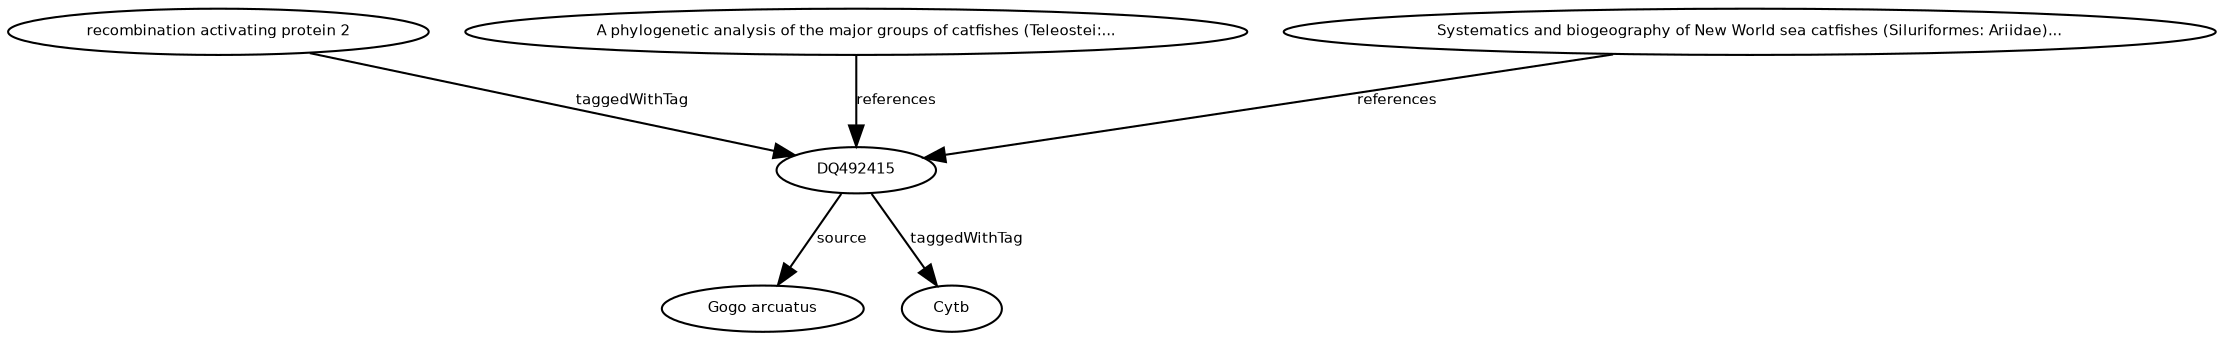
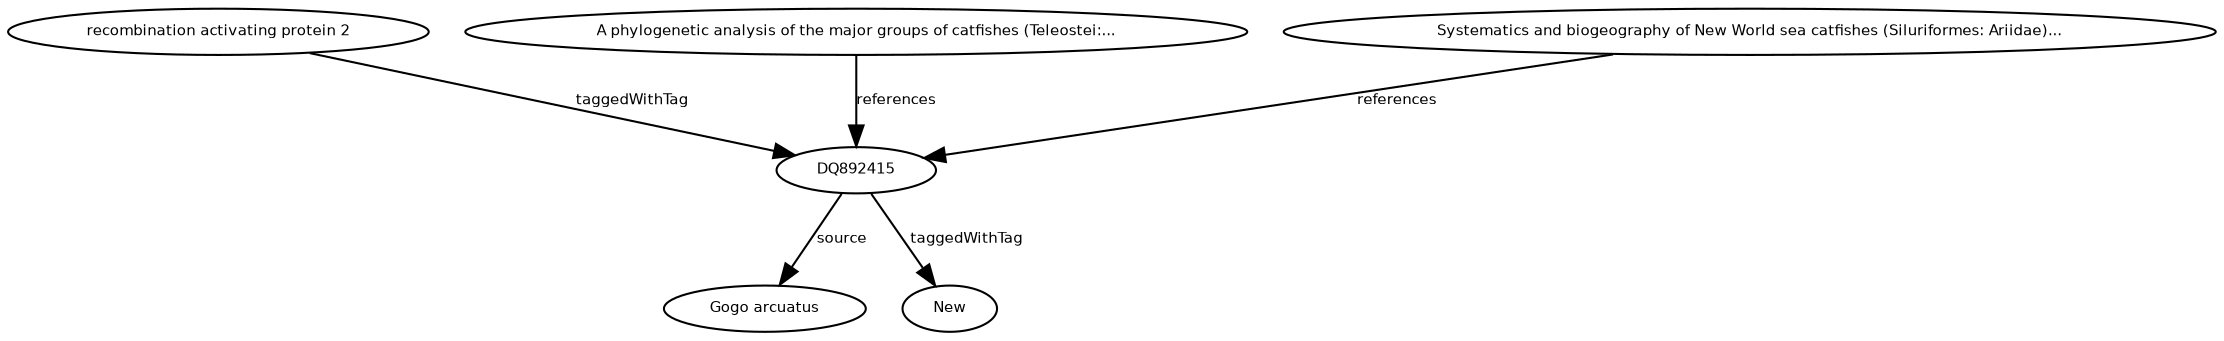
node "DQ492415": label "DQ492415" -> "DQ892415"
node "Cytb": label "Cytb" -> "New"
